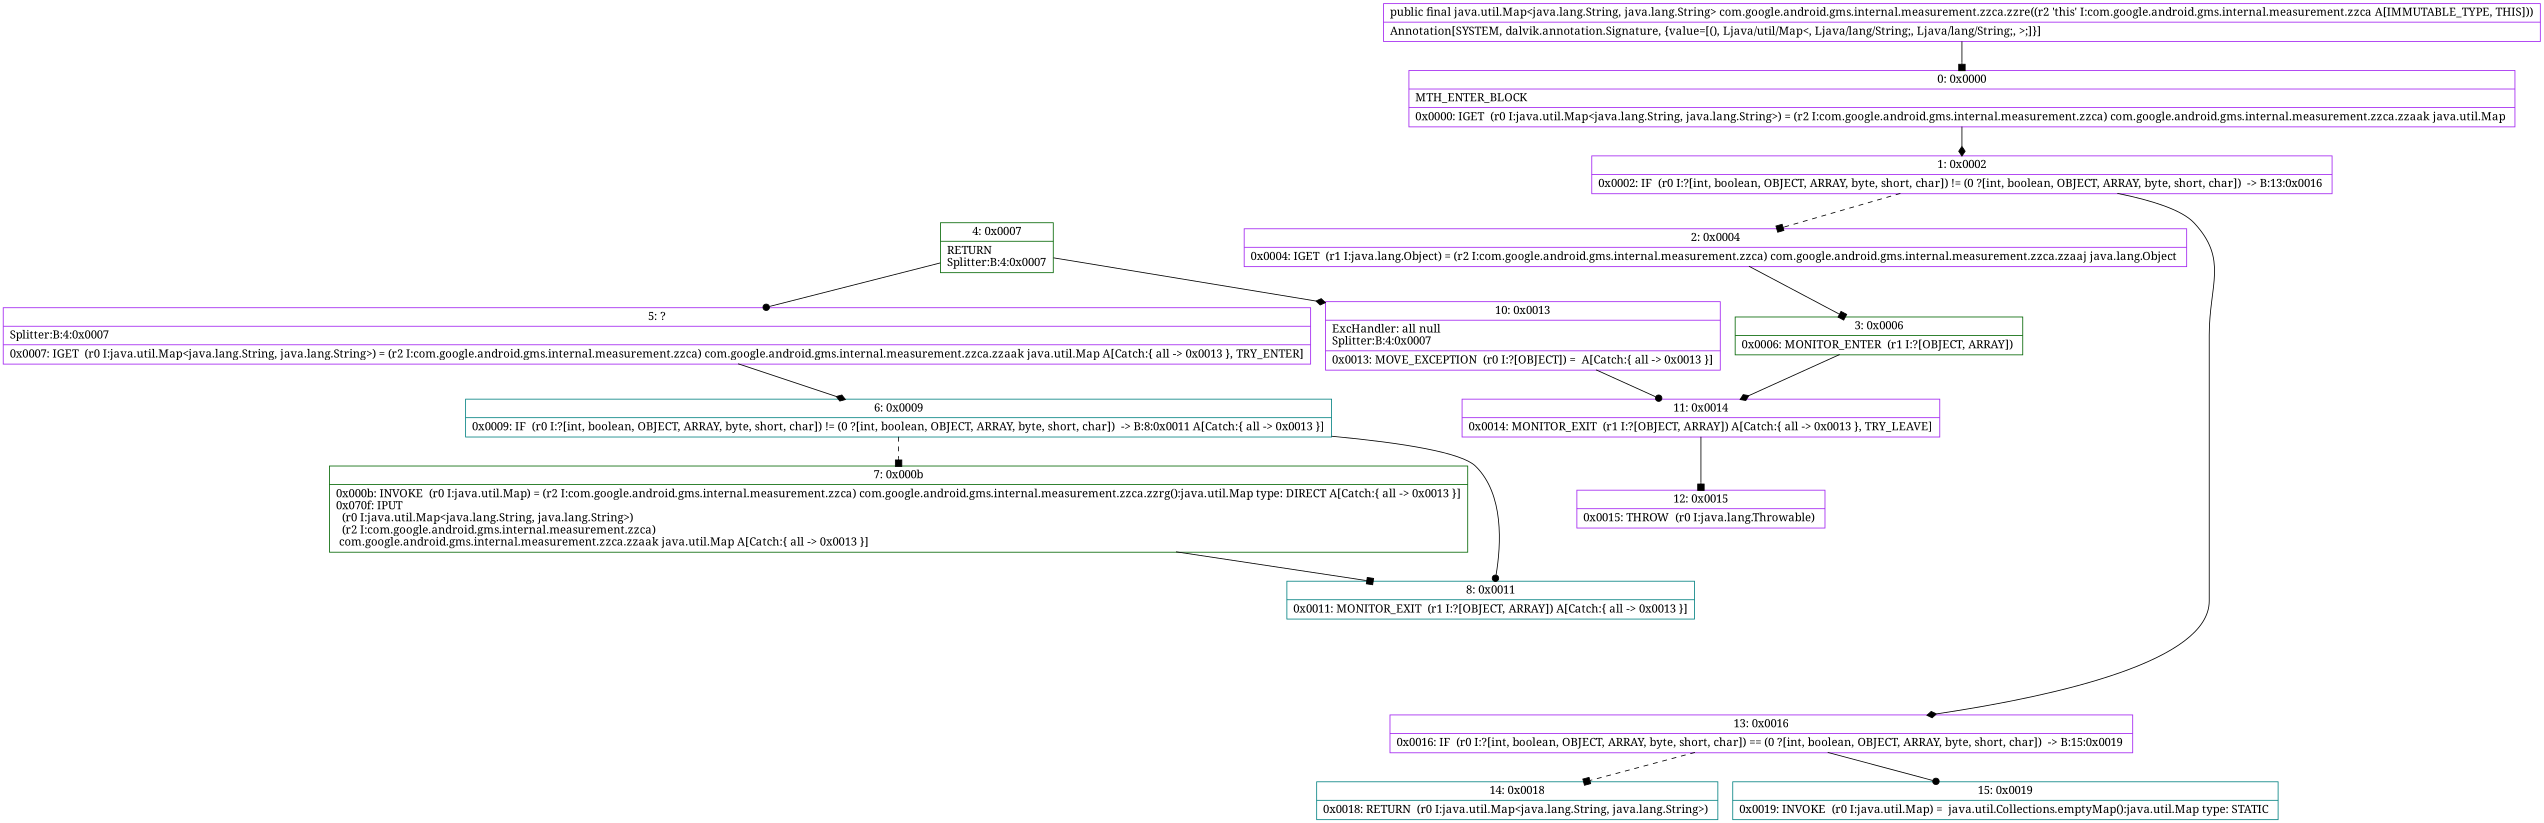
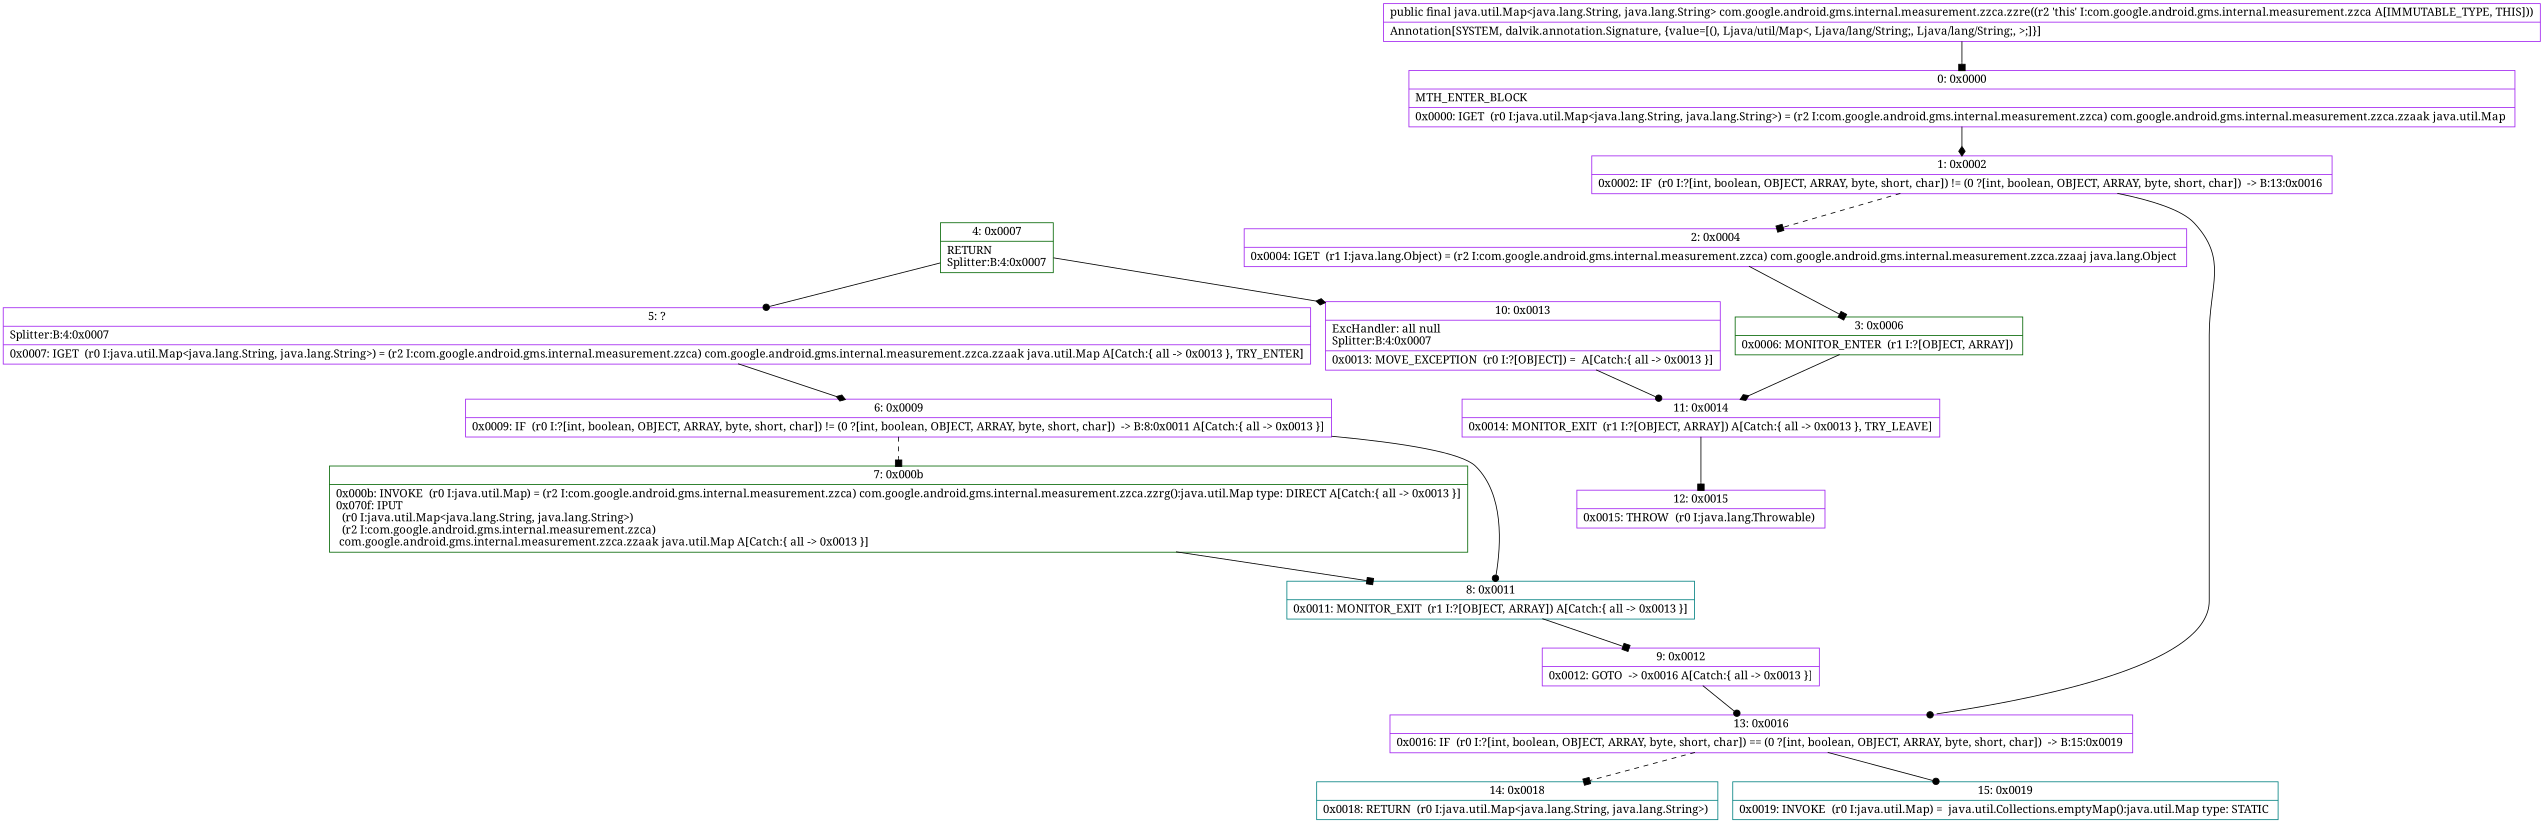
node "6: 0x0009": color teal -> purple
edge "1: 0x0002" -> "13: 0x0016": arrowhead diamond -> dot
node "9: 0x0012": added
